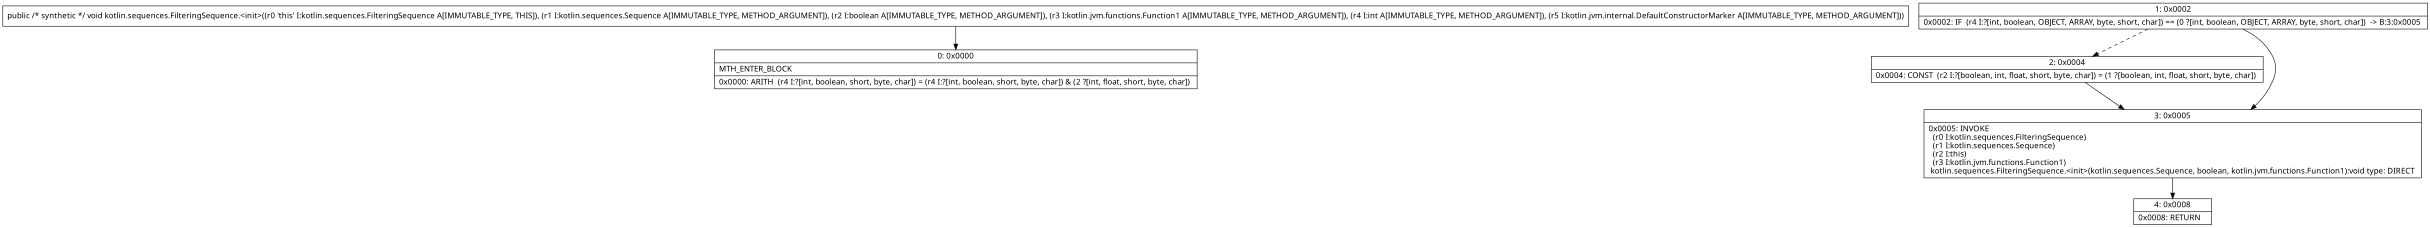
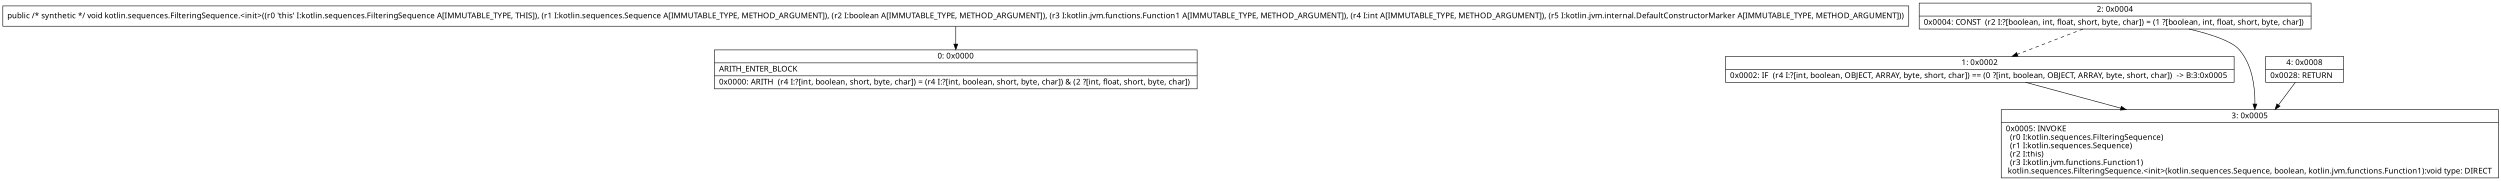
edge "1: 0x0002" -> "2: 0x0004": reversed
node "0: 0x0000": text "MTH_ENTER_BLOCK" -> "ARITH_ENTER_BLOCK"
edge "3: 0x0005" -> "4: 0x0008": reversed
node "4: 0x0008": text "0x0008: RETURN" -> "0x0028: RETURN"
